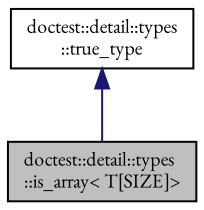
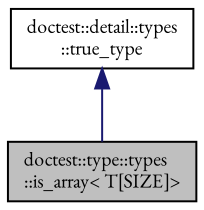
node "doctest::detail::types ::is_array< T[SIZE]>": label "doctest::detail::types ::is_array< T[SIZE]>" -> "doctest::type::types ::is_array< T[SIZE]>"
